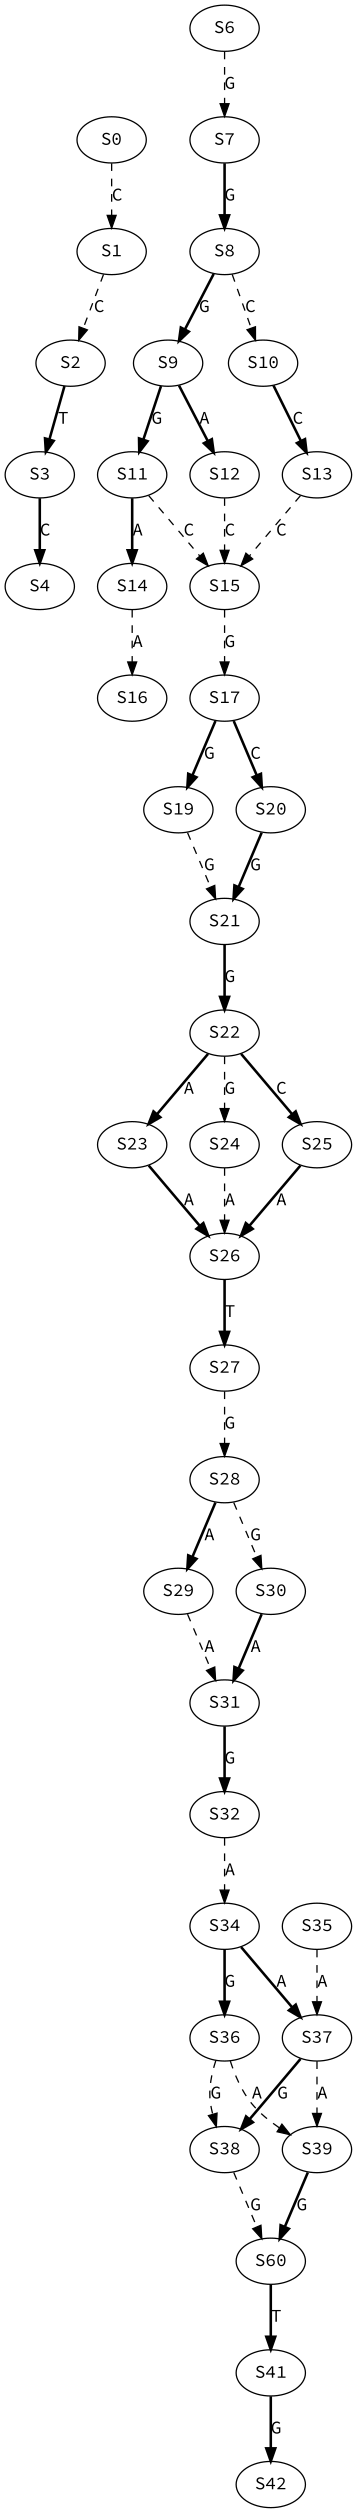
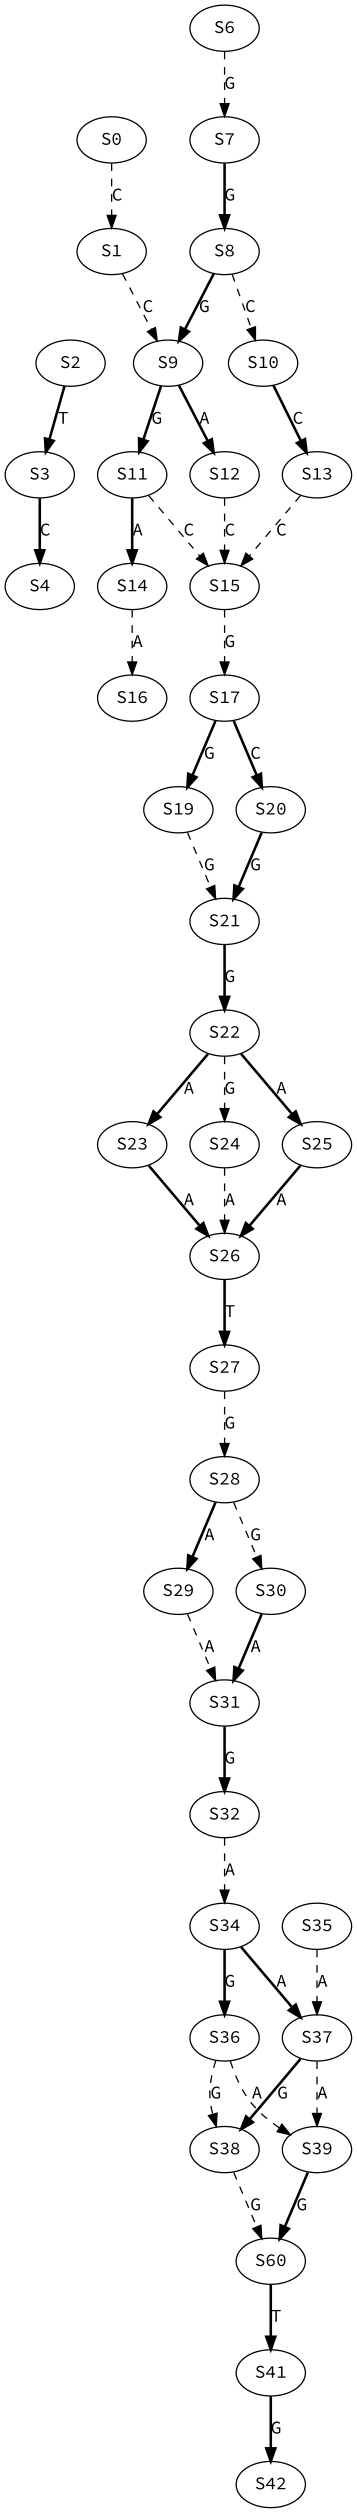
edge "S1" -> "S2": now "S1" -> "S9"
edge "S22" -> "S25": label "C" -> "A"
